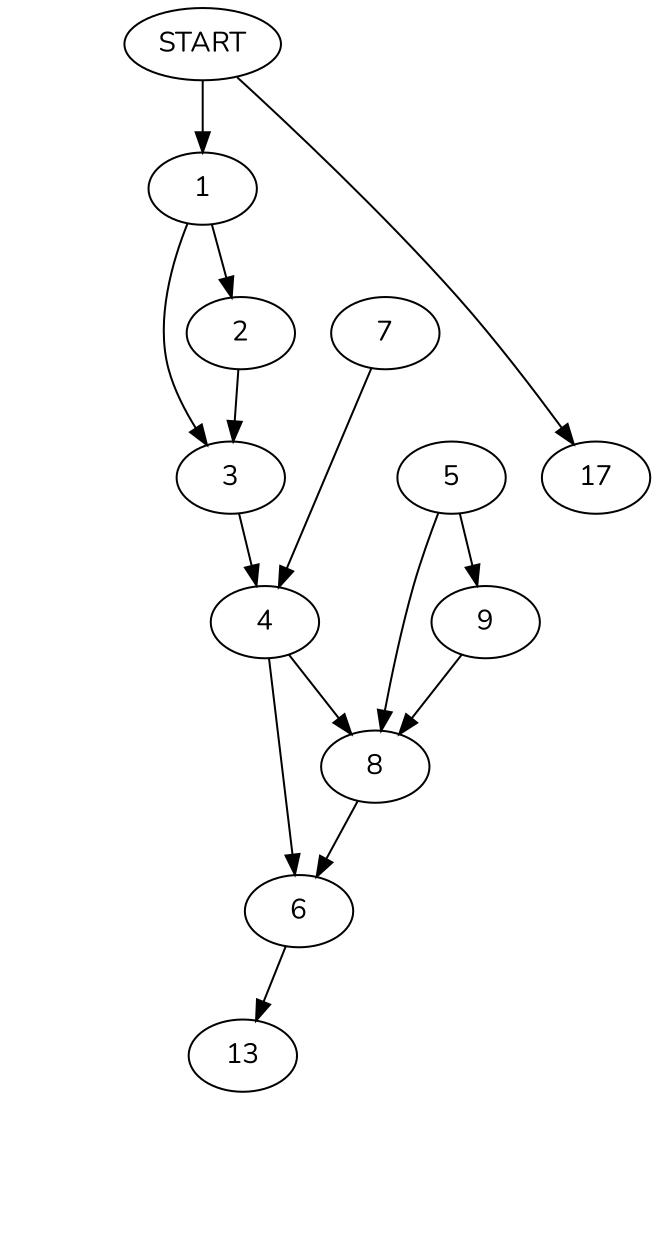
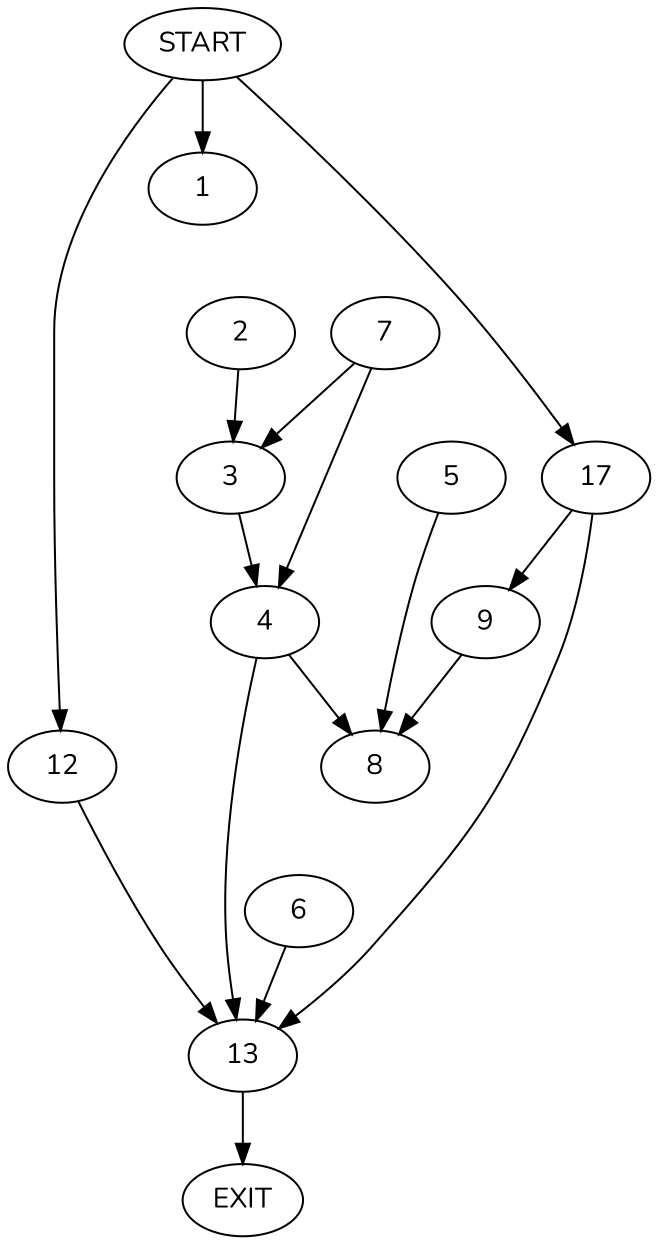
edge "1" -> "2": removed
edge "1" -> "3": now "7" -> "3"
edge "5" -> "9": now "17" -> "9"
edge "4" -> "6": now "4" -> "13"
node "12": added
edge "17" -> "13": added
edge "8" -> "6": removed
node "EXIT": added
